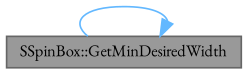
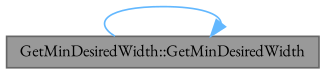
node "SSpinBox::GetMinDesiredWidth": label "SSpinBox::GetMinDesiredWidth" -> "GetMinDesiredWidth::GetMinDesiredWidth"
